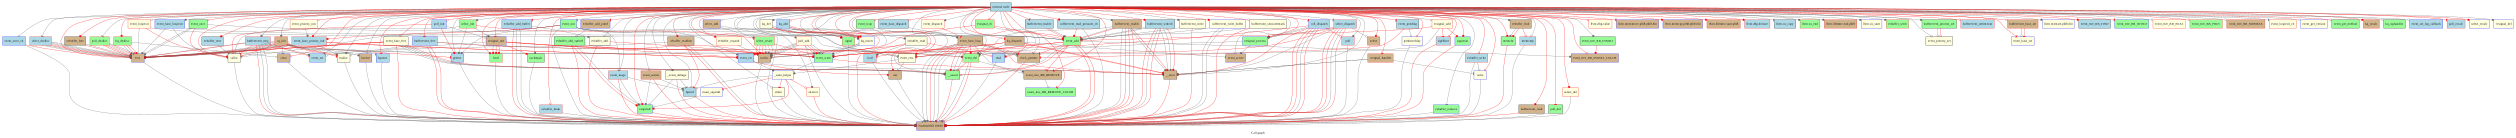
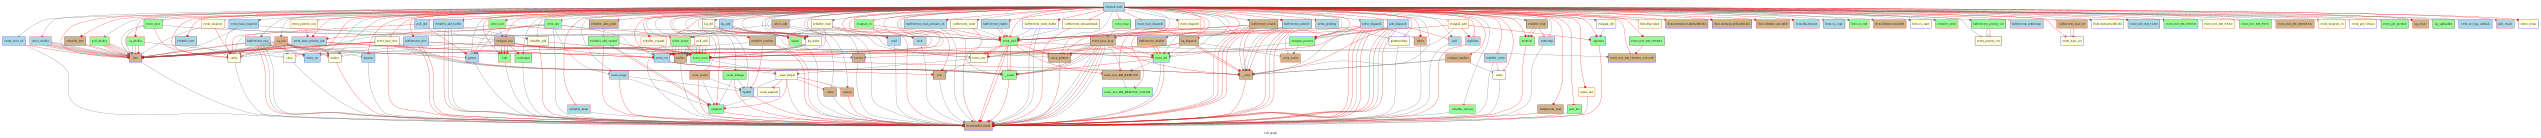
edge "external node" -> "event_tree_RB_INSERT": color gray40 -> red
edge "external node" -> "bufferevent_free": arrowhead tee -> dot
edge "external node" -> "poll_dispatch": arrowhead tee -> odot
edge "evsignal_add" -> "sigfillset": arrowhead tee -> dot
edge "evsignal_del" -> "sigaction": added
edge "event_init" -> "event_errx": now "select_add" -> "event_errx"
node "bufferevent_disable": added
edge "kq_dispatch" -> "ioctl": now "kq_dispatch" -> "kevent"
node "close": fillcolor tan -> lightyellow
node "event_del": color red -> blue
node "event_active": color blue -> red
node "_event_debugx": fillcolor lightyellow -> palegreen
node "strlen": fillcolor lightyellow -> tan
node "strerror": fillcolor lightyellow -> tan
node "evbuffer_remove": color blue -> red
edge "malloc" -> "Node0x8051169d0": color gray40 -> red
